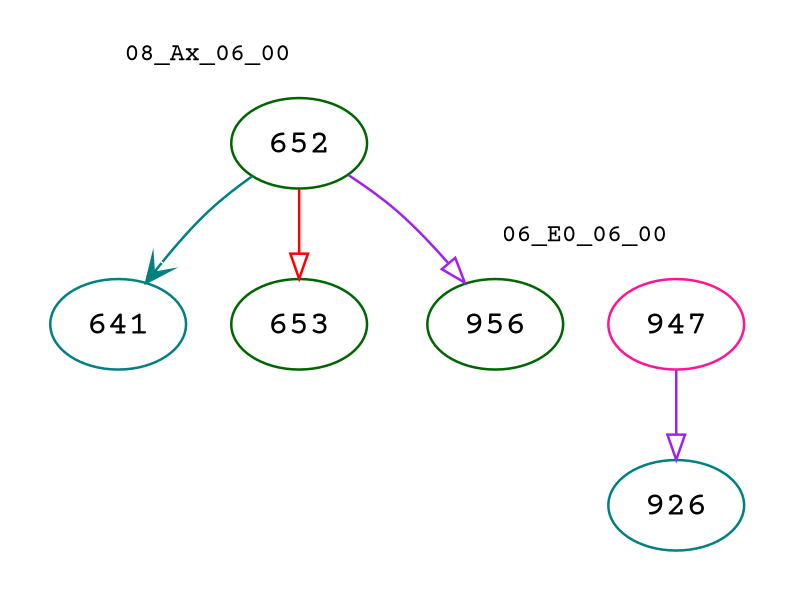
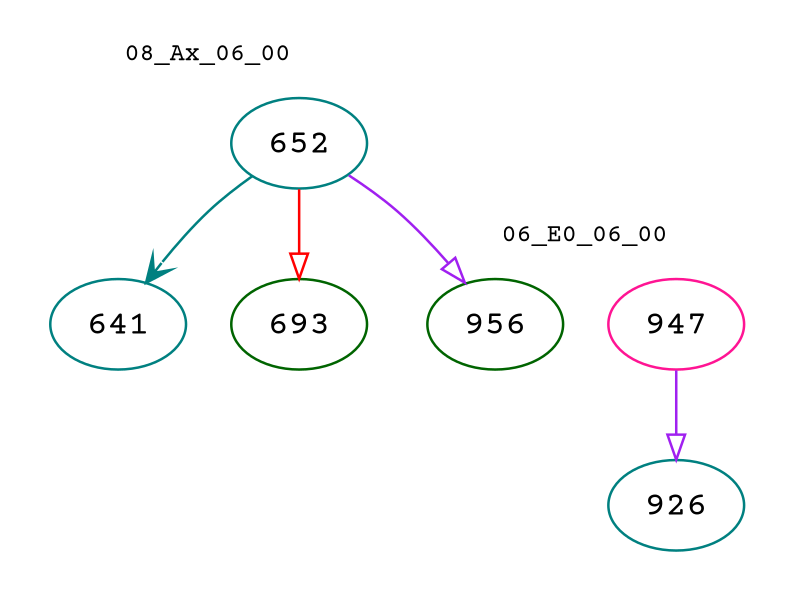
node "652": color darkgreen -> teal
node "653": label "653" -> "693"
